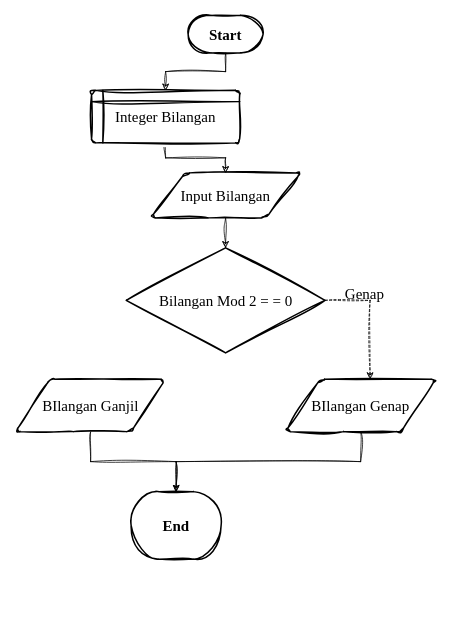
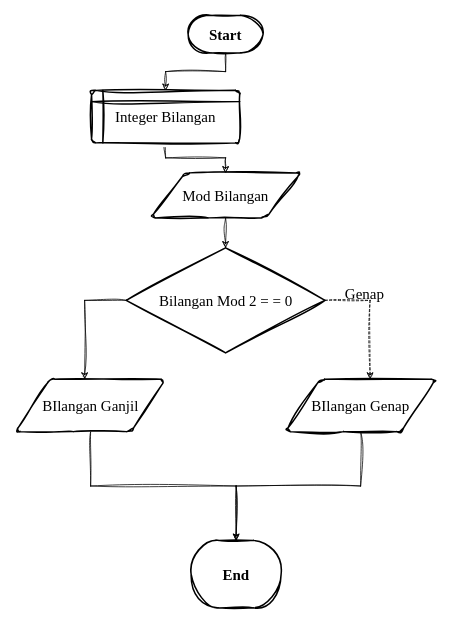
node "Input Bilangan": label "Input Bilangan" -> "Mod Bilangan"
edge "Bilangan Mod 2 = = 0" -> "BIlangan Ganjil": added
node "End": moved (176, 525) -> (236, 574)
